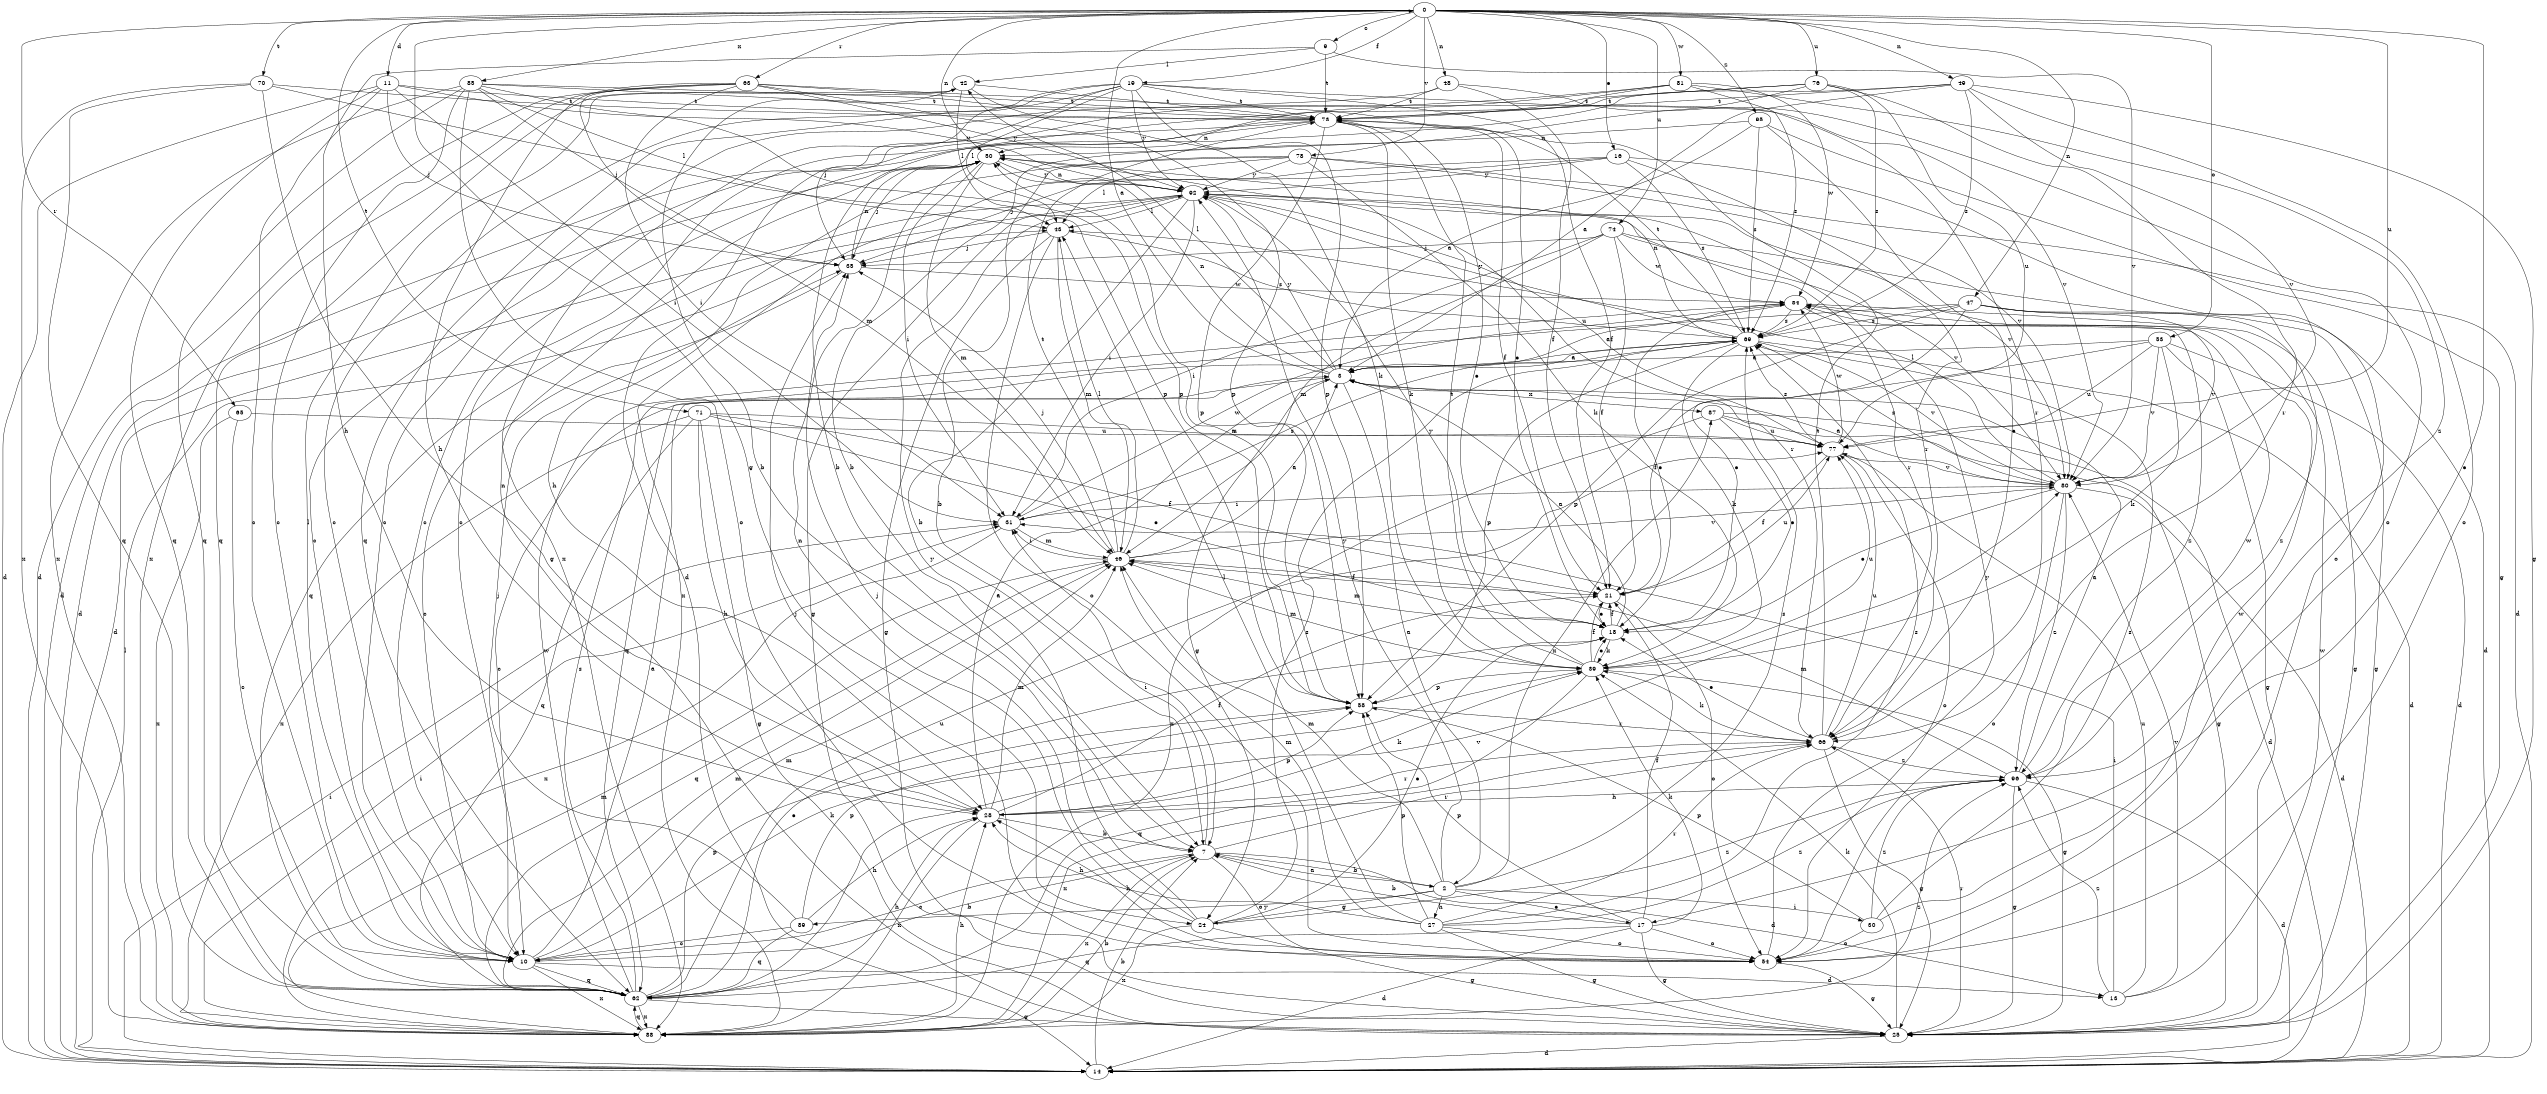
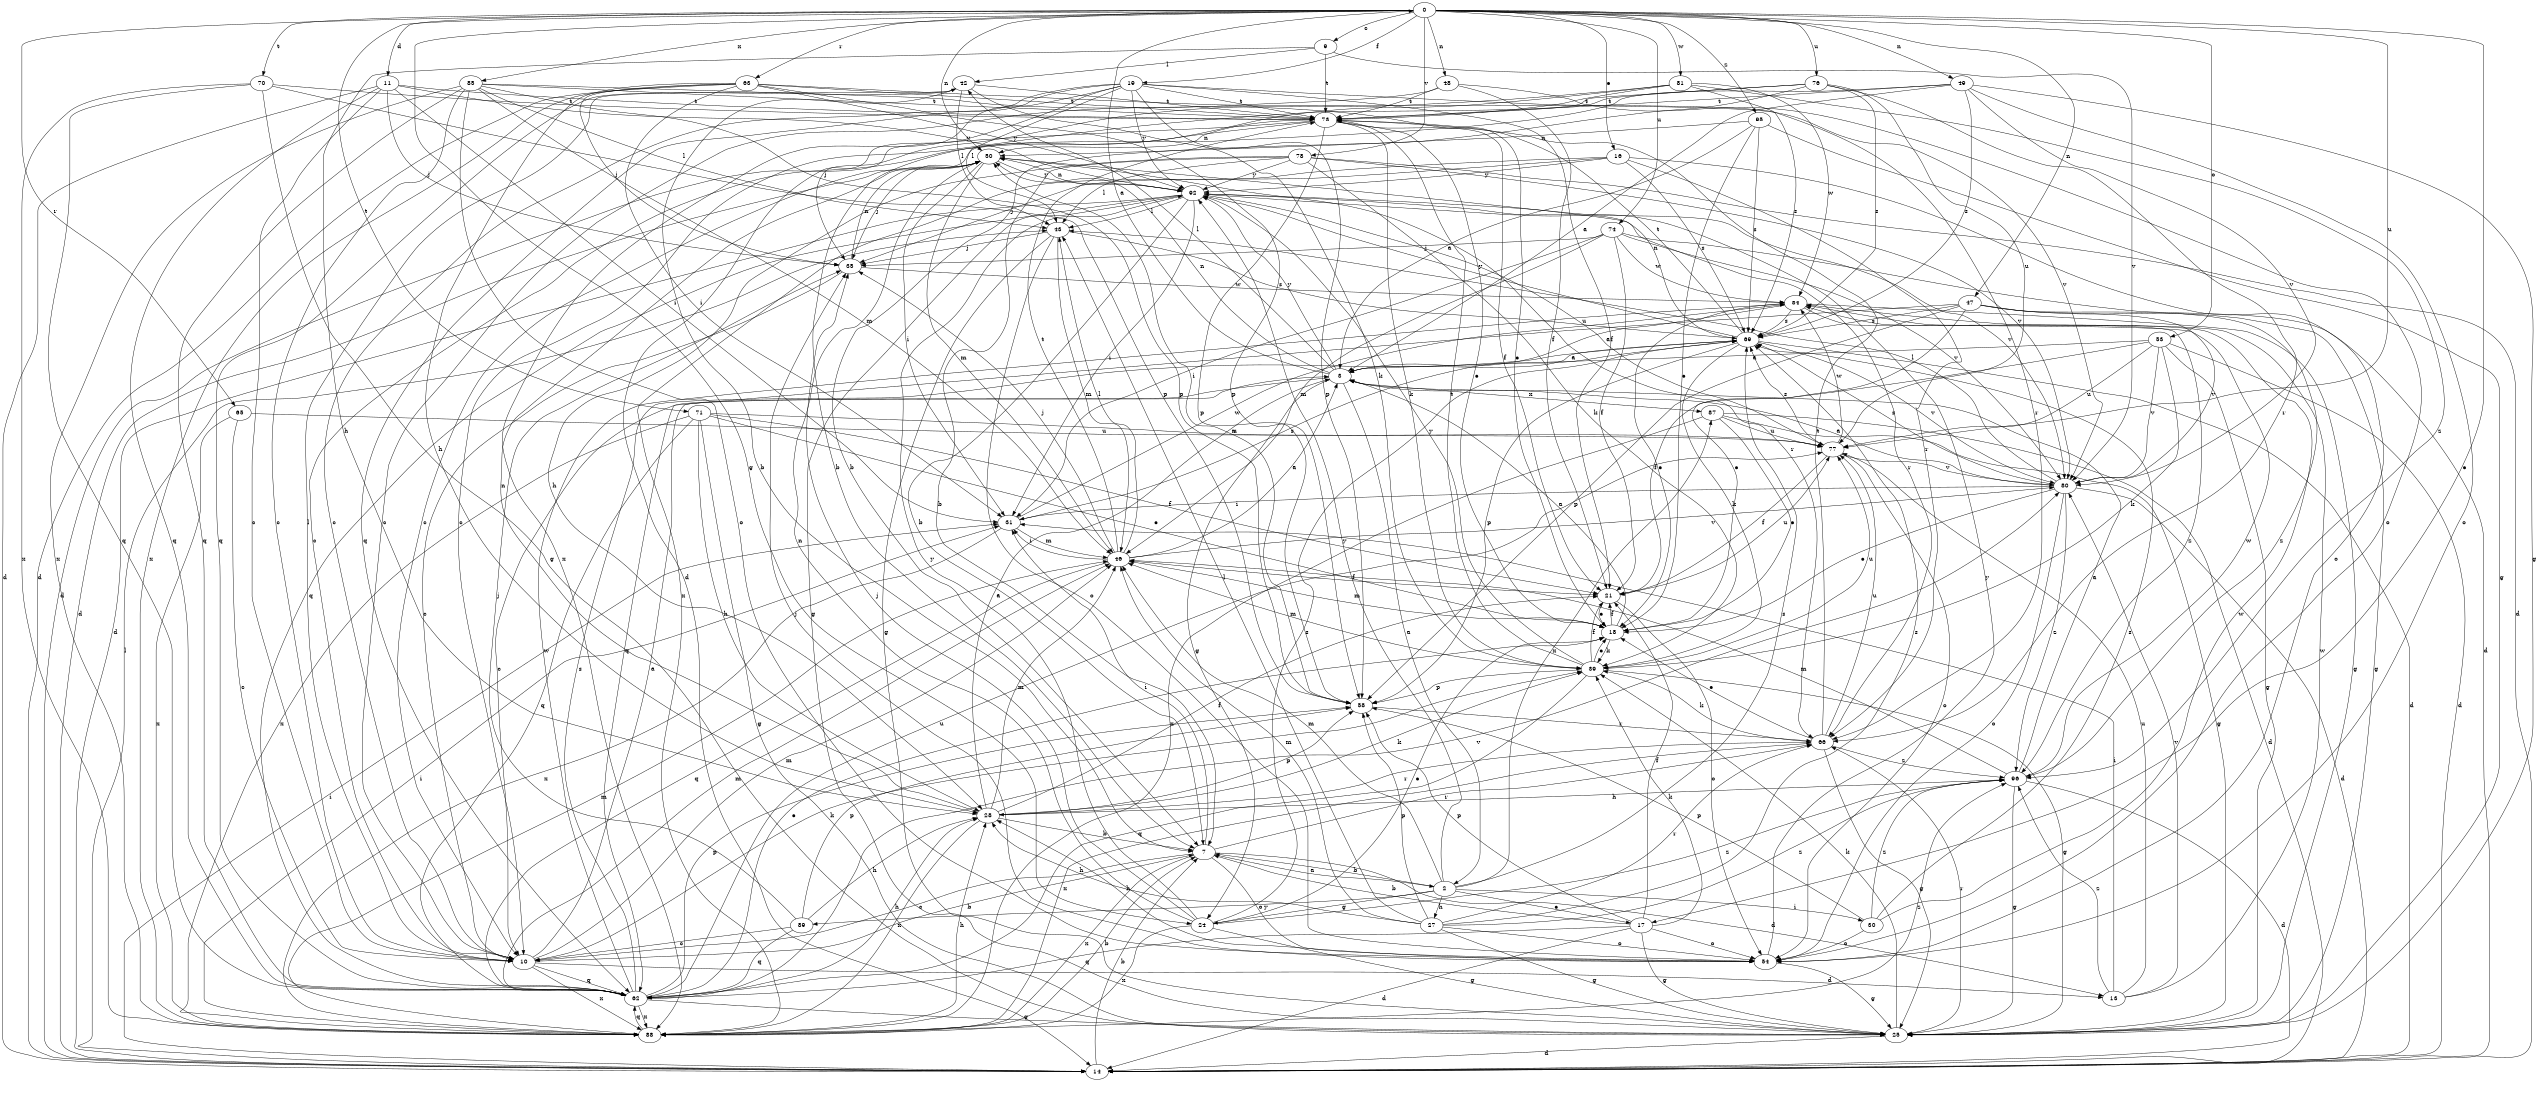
edge "95" -> "66": now "95" -> "18"
